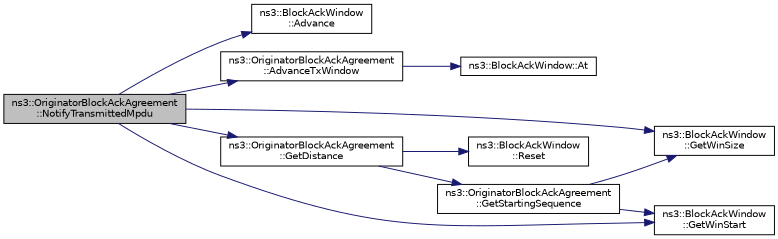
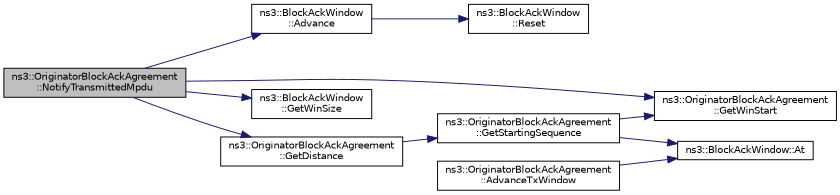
edge "ns3::OriginatorBlockAckAgreement ::NotifyTransmittedMpdu" -> "ns3::OriginatorBlockAckAgreement ::AdvanceTxWindow": removed
edge "ns3::OriginatorBlockAckAgreement ::GetDistance" -> "ns3::BlockAckWindow ::Reset": now "ns3::BlockAckWindow ::Advance" -> "ns3::BlockAckWindow ::Reset"
edge "ns3::OriginatorBlockAckAgreement ::GetStartingSequence" -> "ns3::BlockAckWindow ::GetWinSize": now "ns3::OriginatorBlockAckAgreement ::GetStartingSequence" -> "ns3::BlockAckWindow::At"
node "ns3::BlockAckWindow ::GetWinStart": label "ns3::BlockAckWindow ::GetWinStart" -> "ns3::OriginatorBlockAckAgreement ::GetWinStart"
